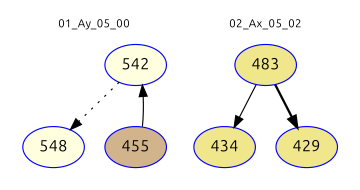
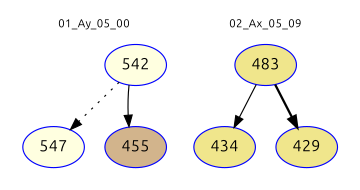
cluster "02_Ax_05_02": label "02_Ax_05_02" -> "02_Ax_05_09"
edge "455" -> "542": reversed
node "548": label "548" -> "547"
